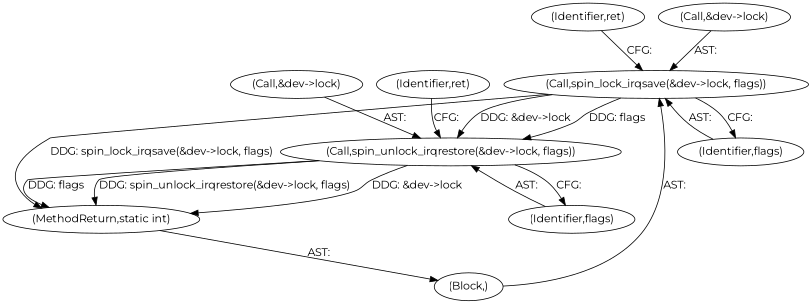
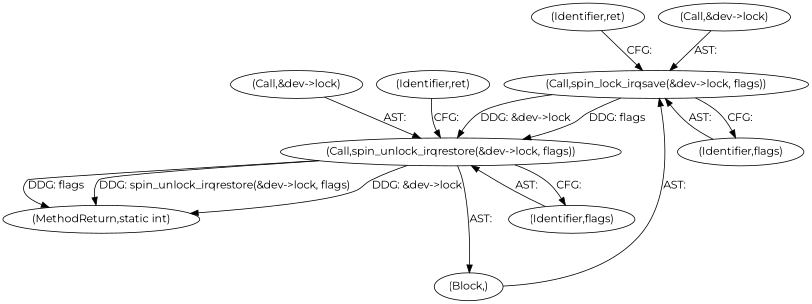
edge "(Call,spin_lock_irqsave(&dev->lock, flags))" -> "(MethodReturn,static int)": removed, label "DDG: spin_lock_irqsave(&dev->lock, flags)"
edge "(MethodReturn,static int)" -> "(Block,)": now "(Call,spin_unlock_irqrestore(&dev->lock, flags))" -> "(Block,)"
